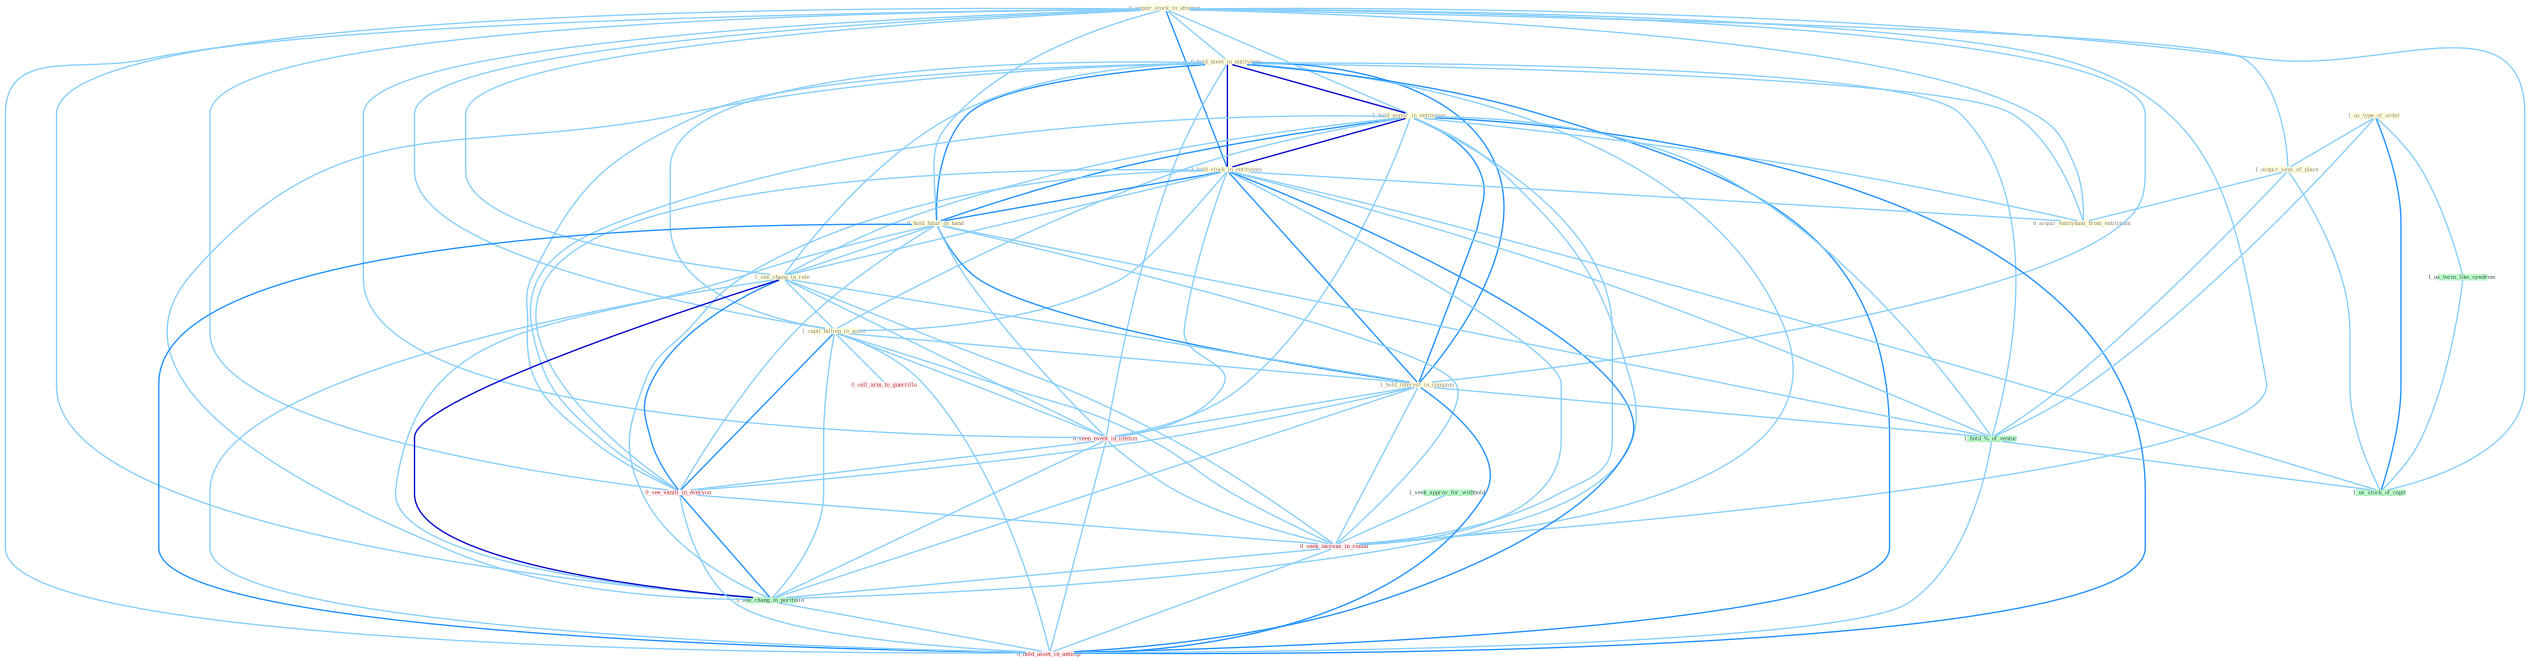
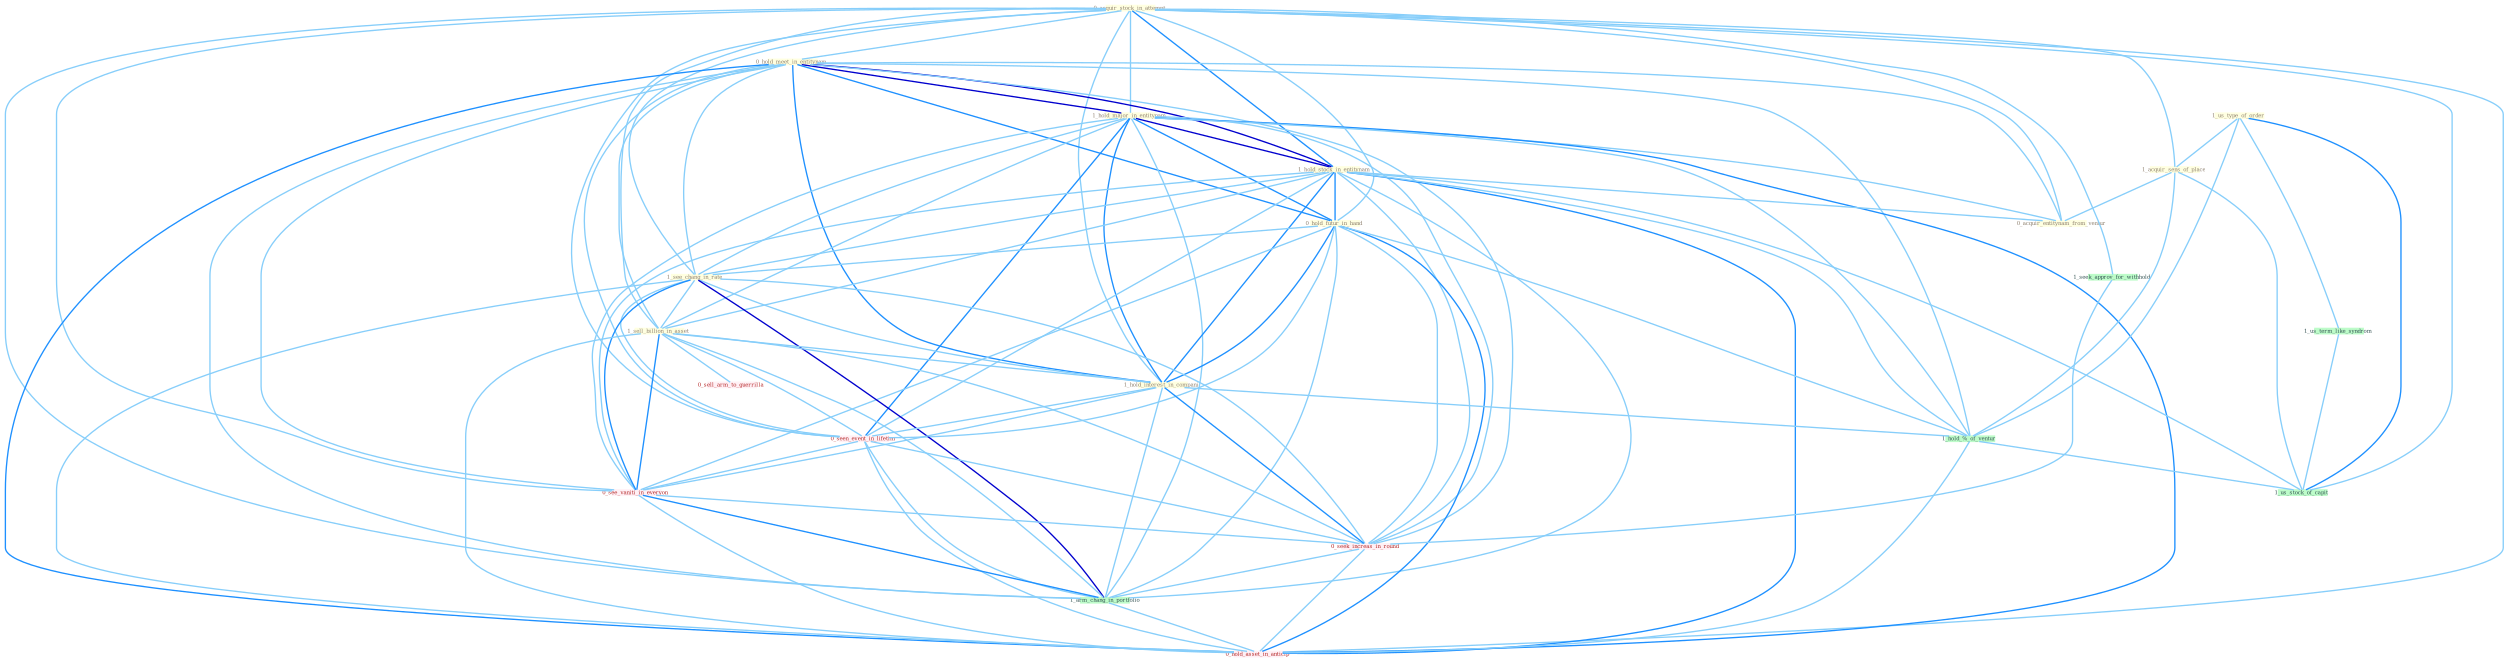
edge "0_acquir_stock_in_attempt" -- "0_seek_increas_in_round": now "0_acquir_stock_in_attempt" -- "1_seek_approv_for_withhold"
node "0_acquir_entitynam_from_entitynam": label "0_acquir_entitynam_from_entitynam" -> "0_acquir_entitynam_from_ventur"
edge "1_hold_major_in_entitynam" -- "0_seen_event_in_lifetim": color #87cefa -> #1e90ff
node "1_capit_billion_in_asset": label "1_capit_billion_in_asset" -> "1_sell_billion_in_asset"
edge "1_hold_interest_in_compani" -- "0_seek_increas_in_round": color #87cefa -> #1e90ff
edge "1_hold_interest_in_compani" -- "0_hold_asset_in_anticip": removed
node "1_see_chang_in_portfolio": label "1_see_chang_in_portfolio" -> "1_arm_chang_in_portfolio"
